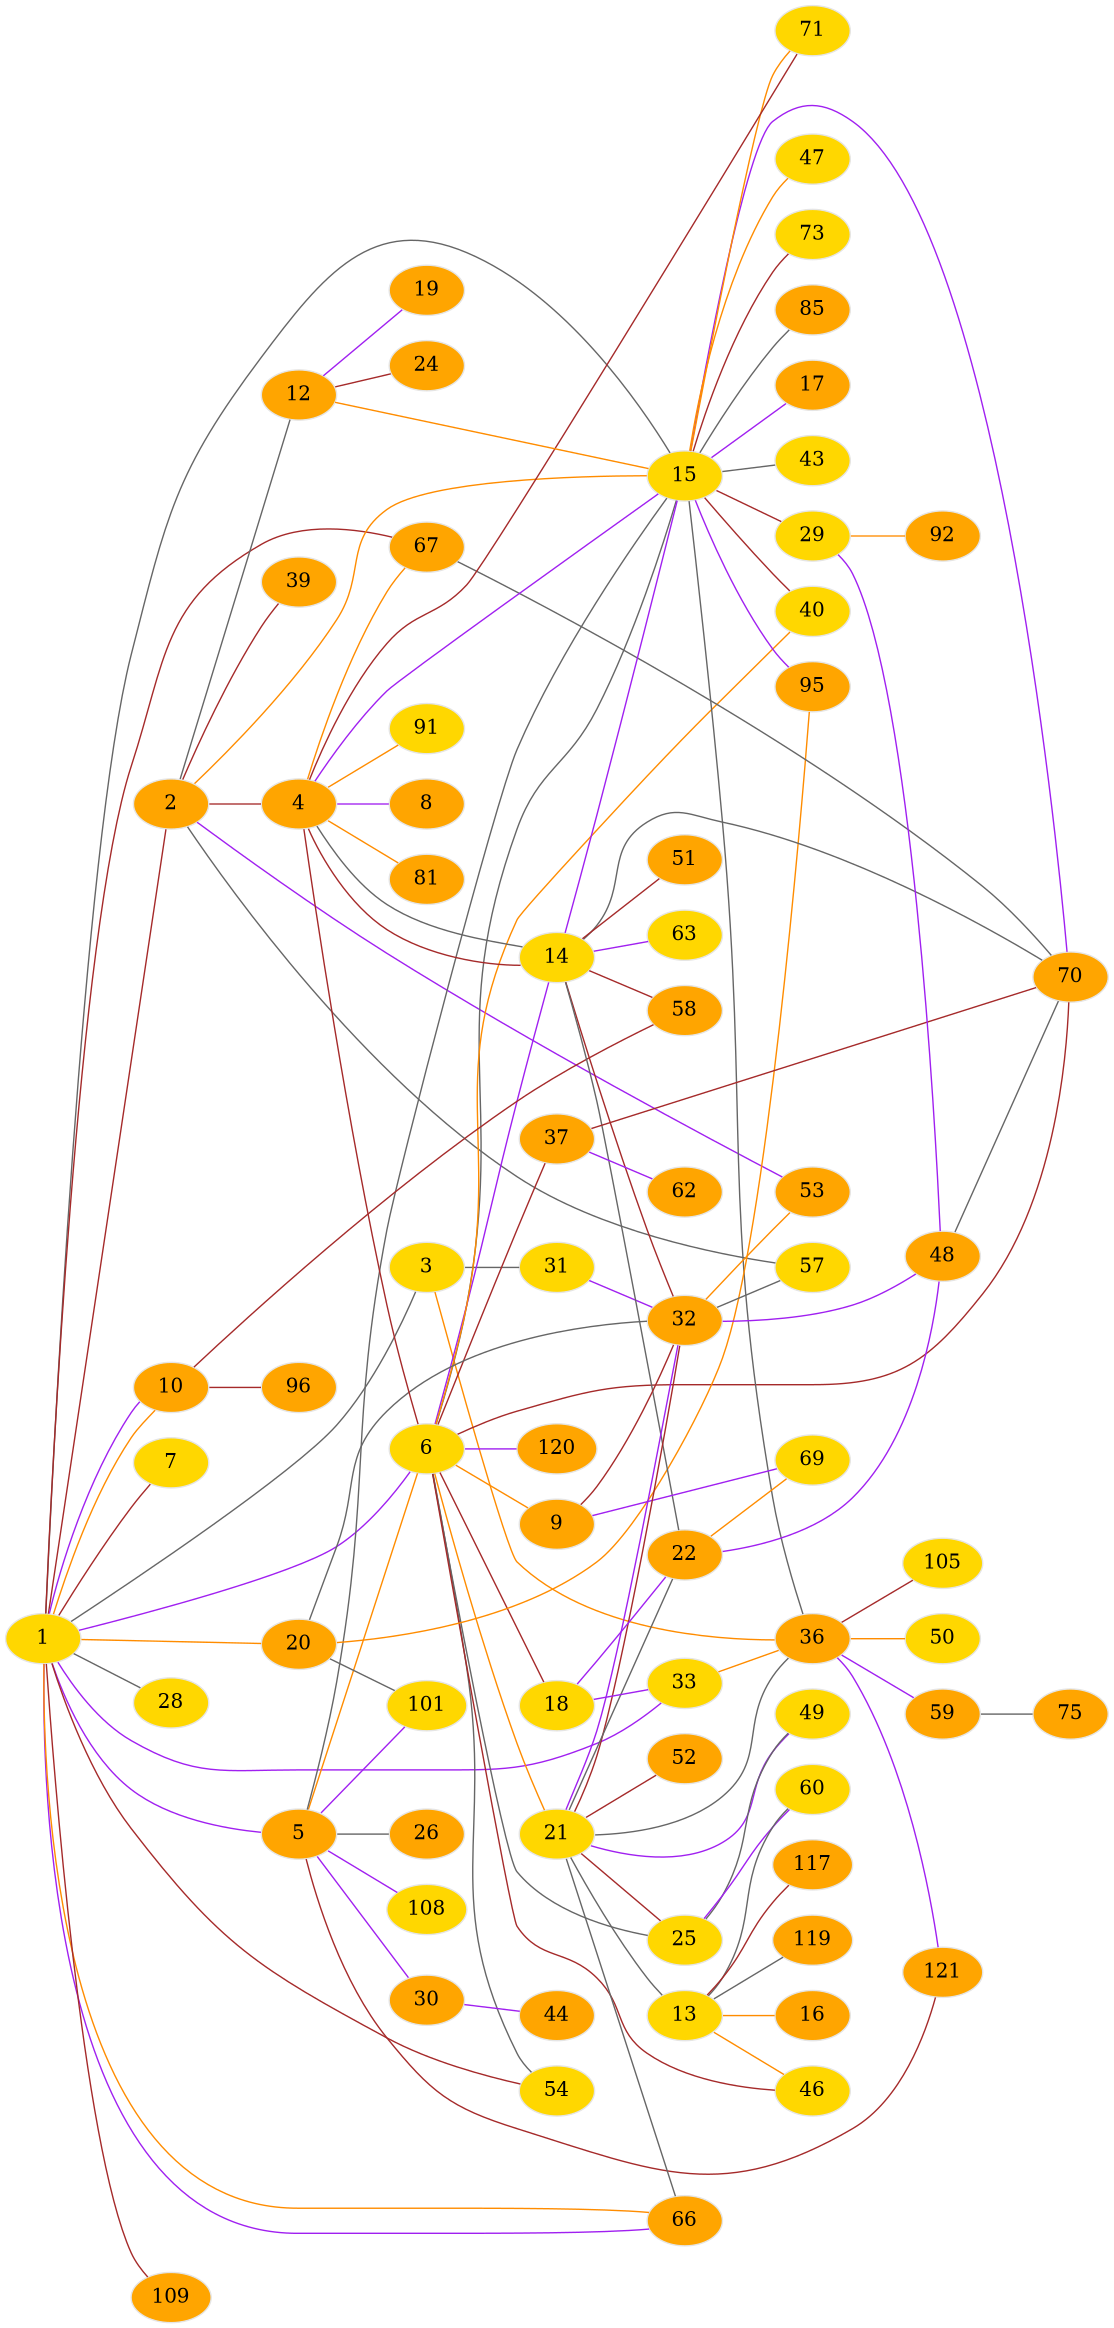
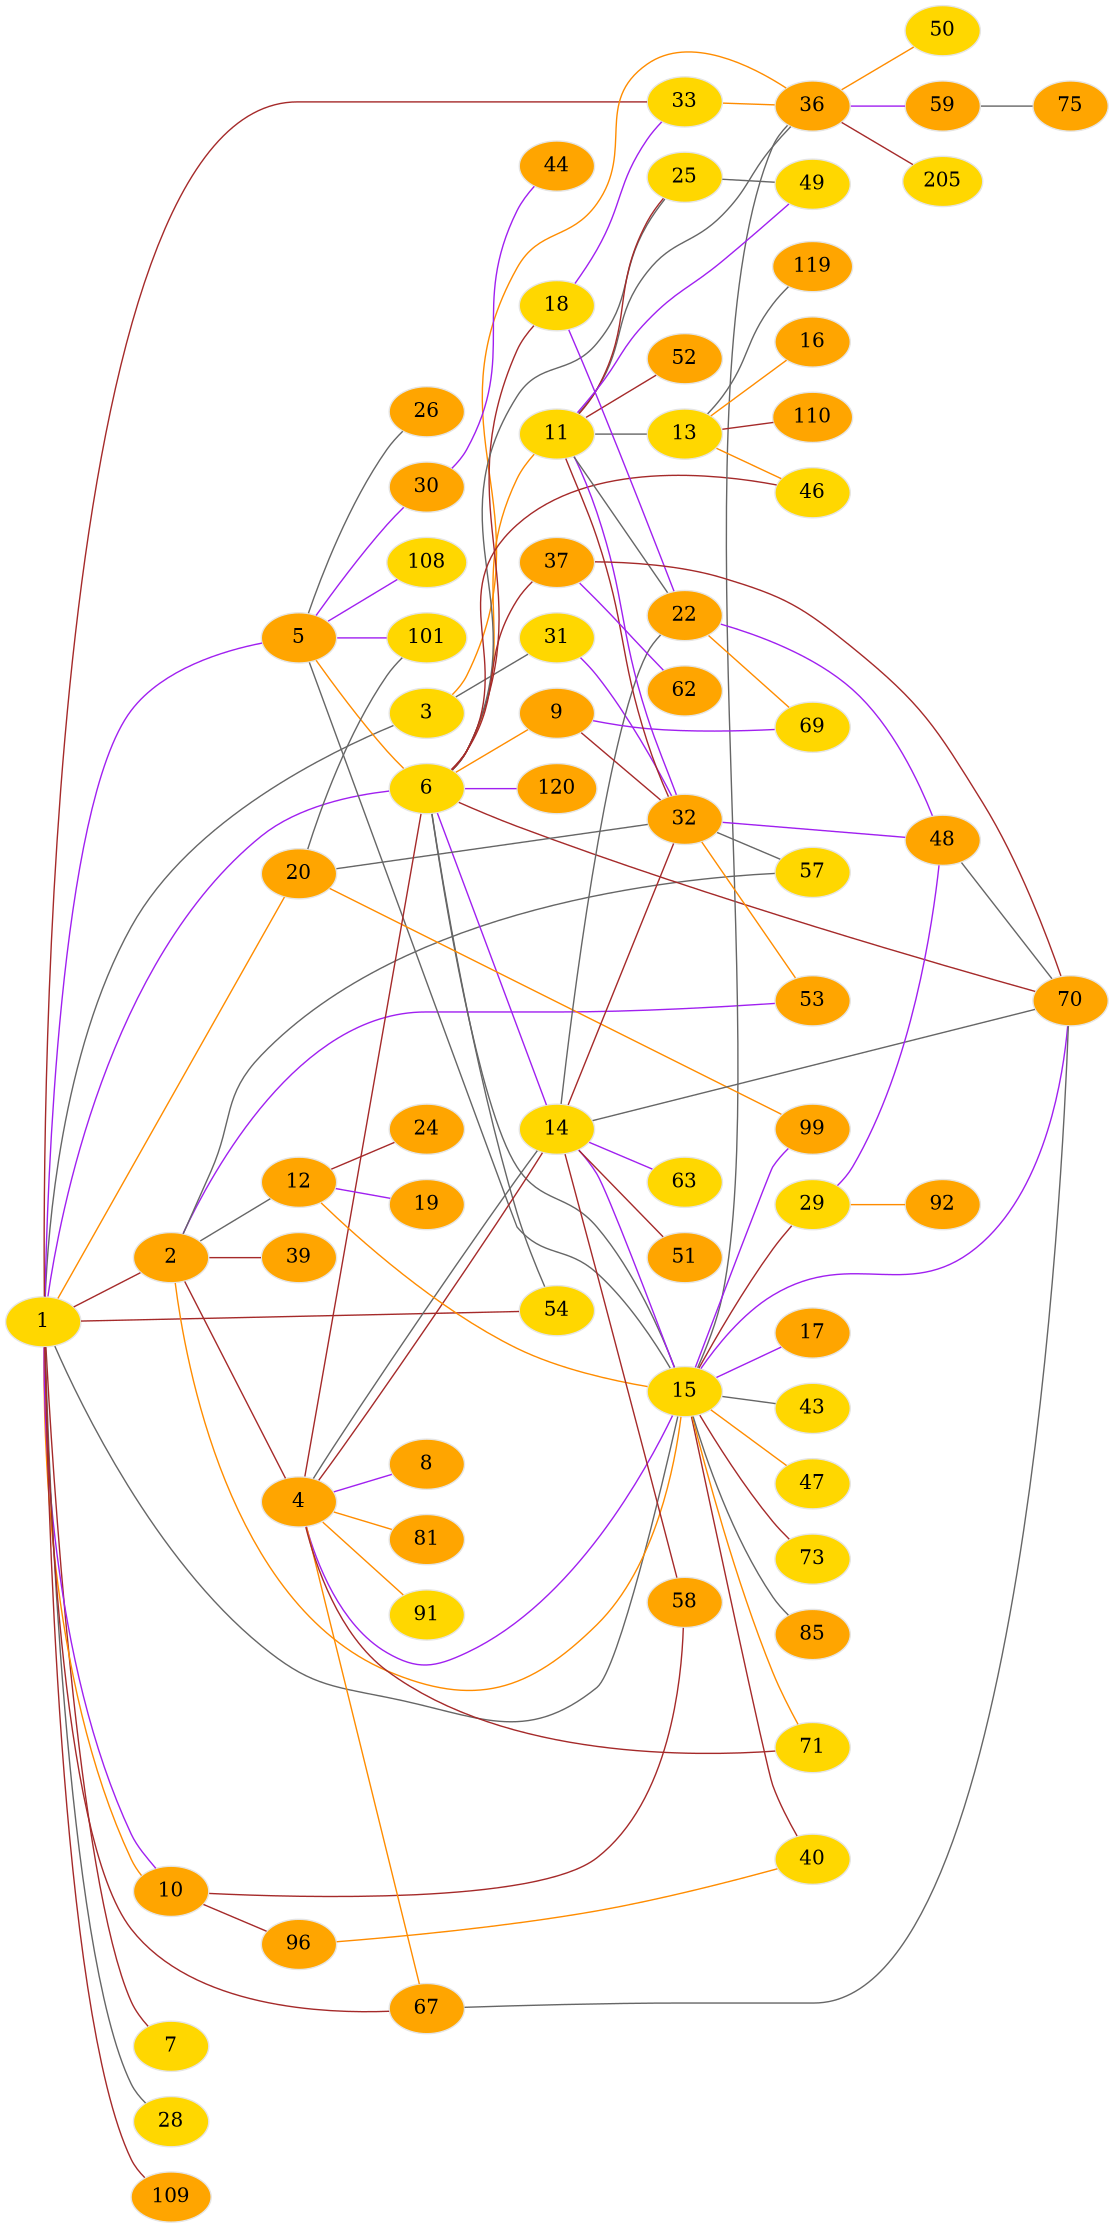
node "95": label "95" -> "99"
edge "40" -- "6": now "40" -- "96"
node "105": label "105" -> "205"
edge "1" -- "33": color purple -> brown
node "60": removed
node "21": label "21" -> "11"
node "117": label "117" -> "110"
node "121": removed
node "66": removed
